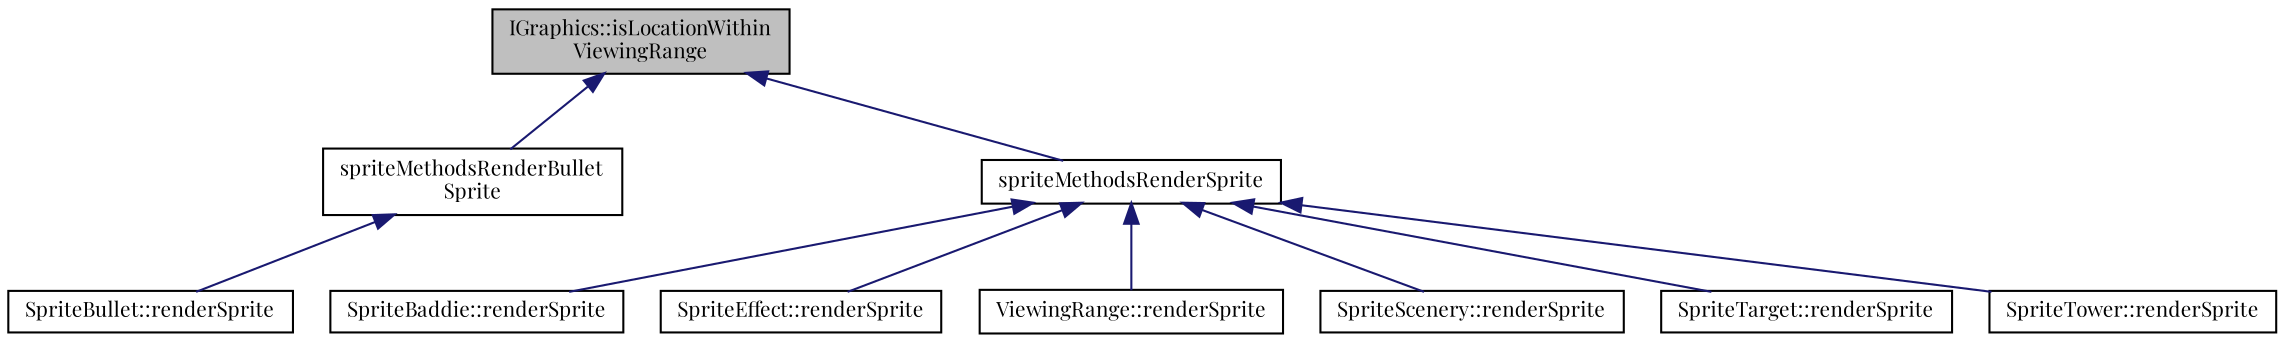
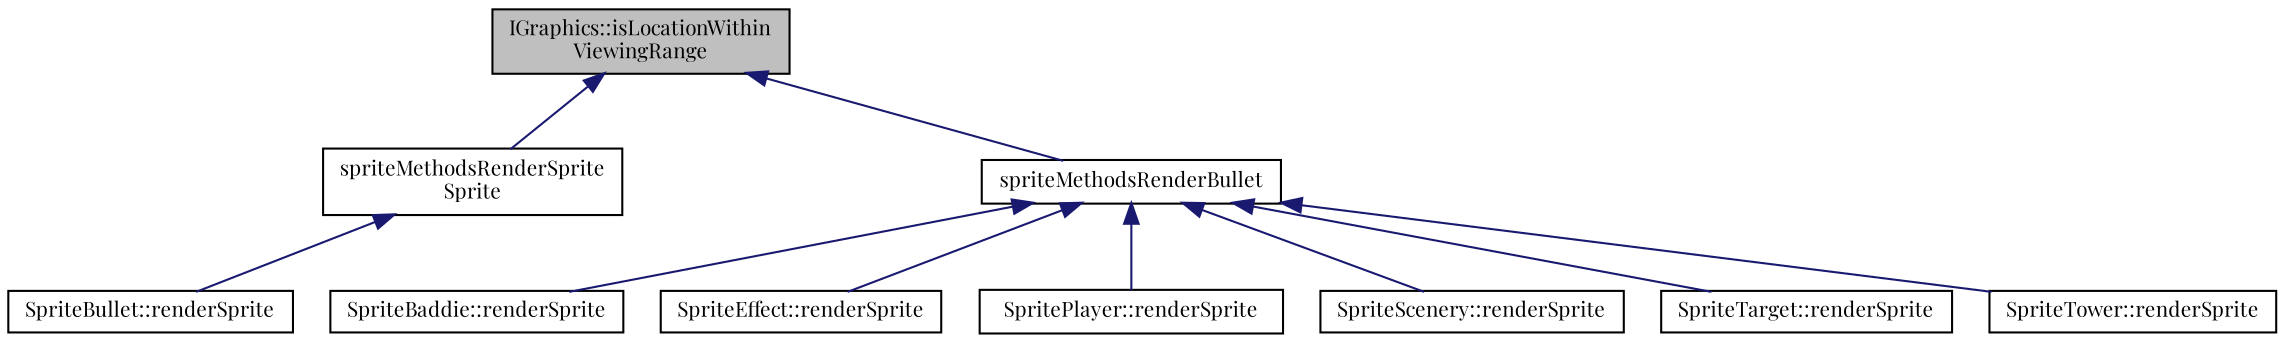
node "spriteMethodsRenderBullet Sprite": label "spriteMethodsRenderBullet Sprite" -> "spriteMethodsRenderSprite Sprite"
node "spriteMethodsRenderSprite": label "spriteMethodsRenderSprite" -> "spriteMethodsRenderBullet"
node "ViewingRange::renderSprite": label "ViewingRange::renderSprite" -> "SpritePlayer::renderSprite"
